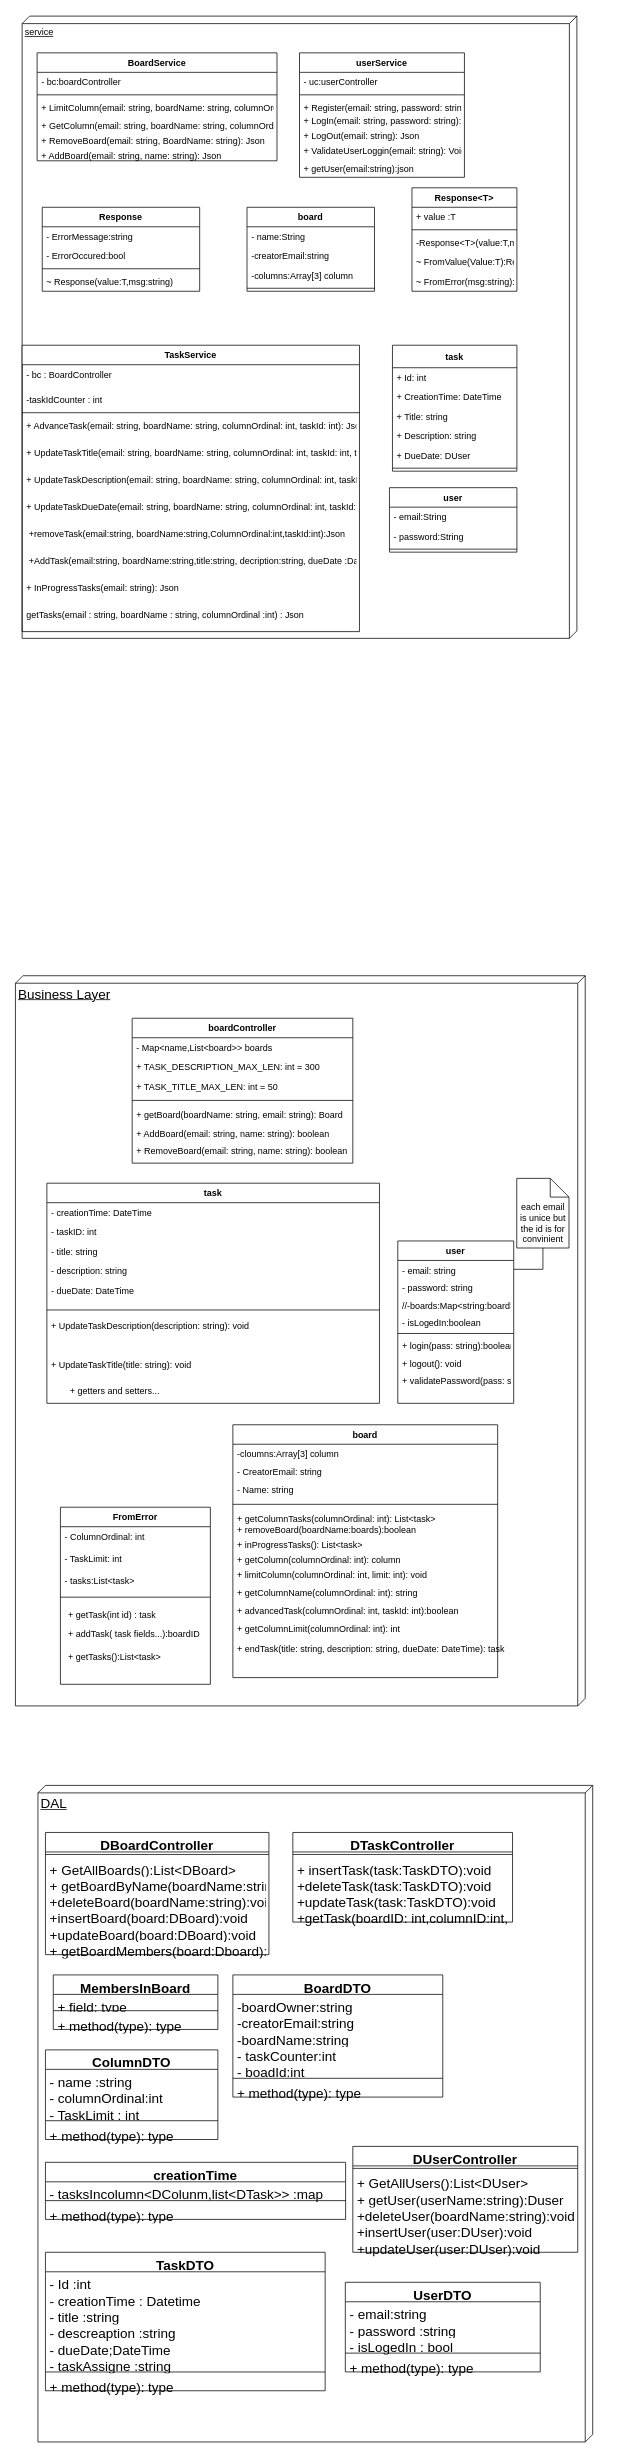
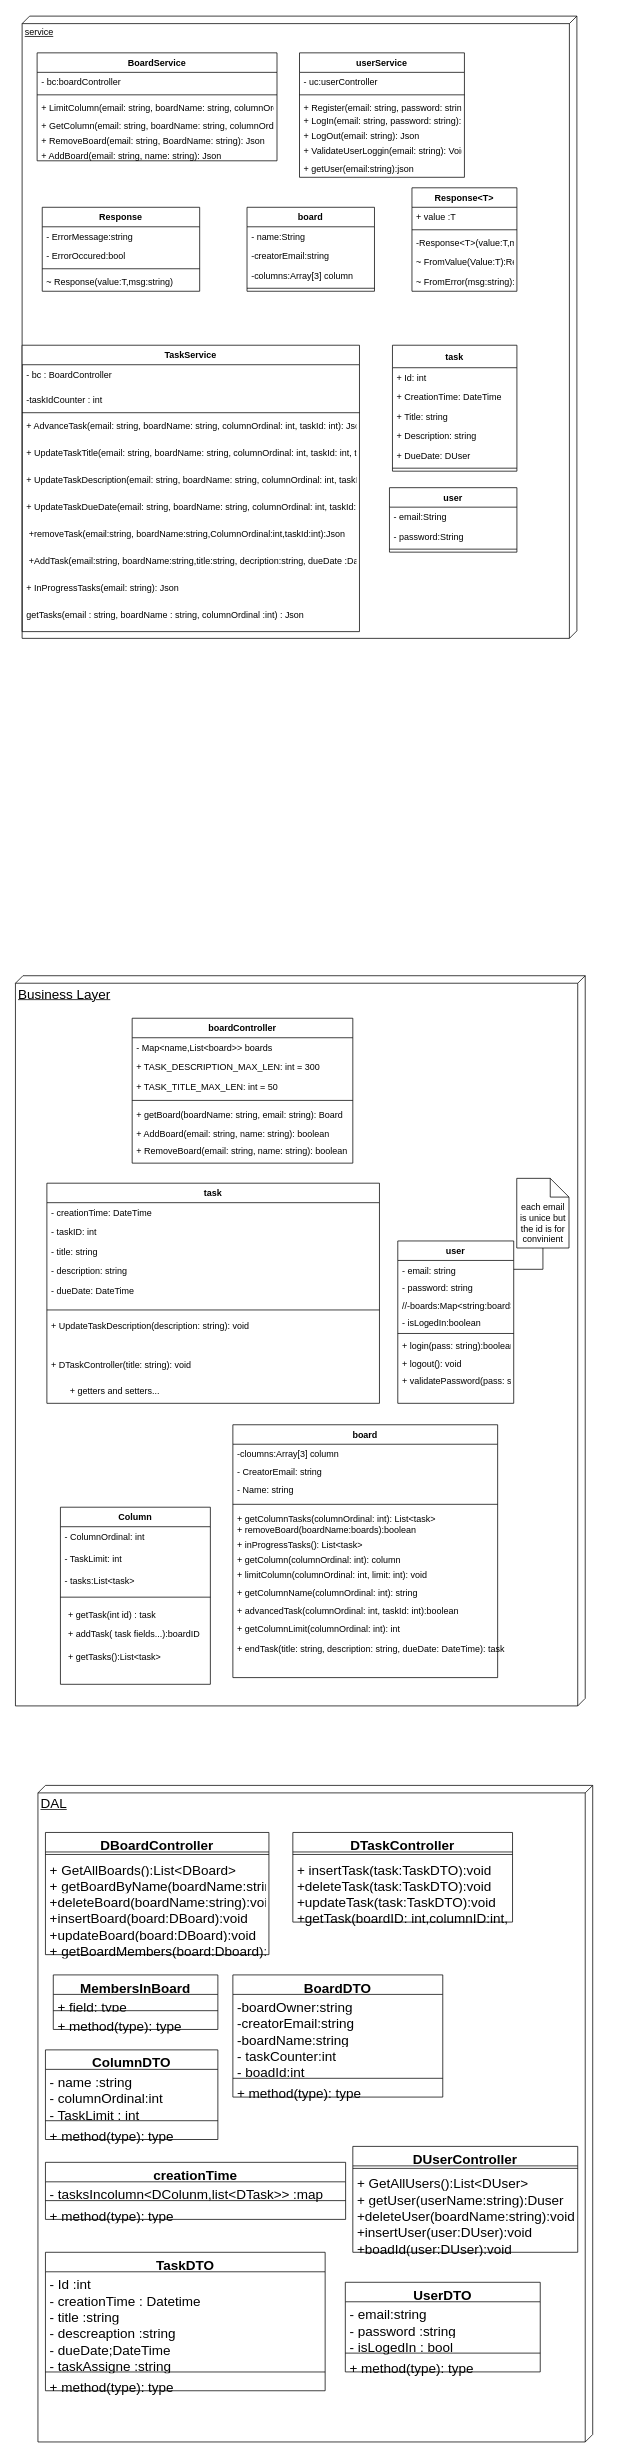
node "+ UpdateTaskTitle(title: string): void": label "+ UpdateTaskTitle(title: string): void" -> "+ DTaskController(title: string): void"
node "FromError": label "FromError" -> "Column"
node "+updateUser(user:DUser):void": label "+updateUser(user:DUser):void" -> "+boadId(user:DUser):void"
